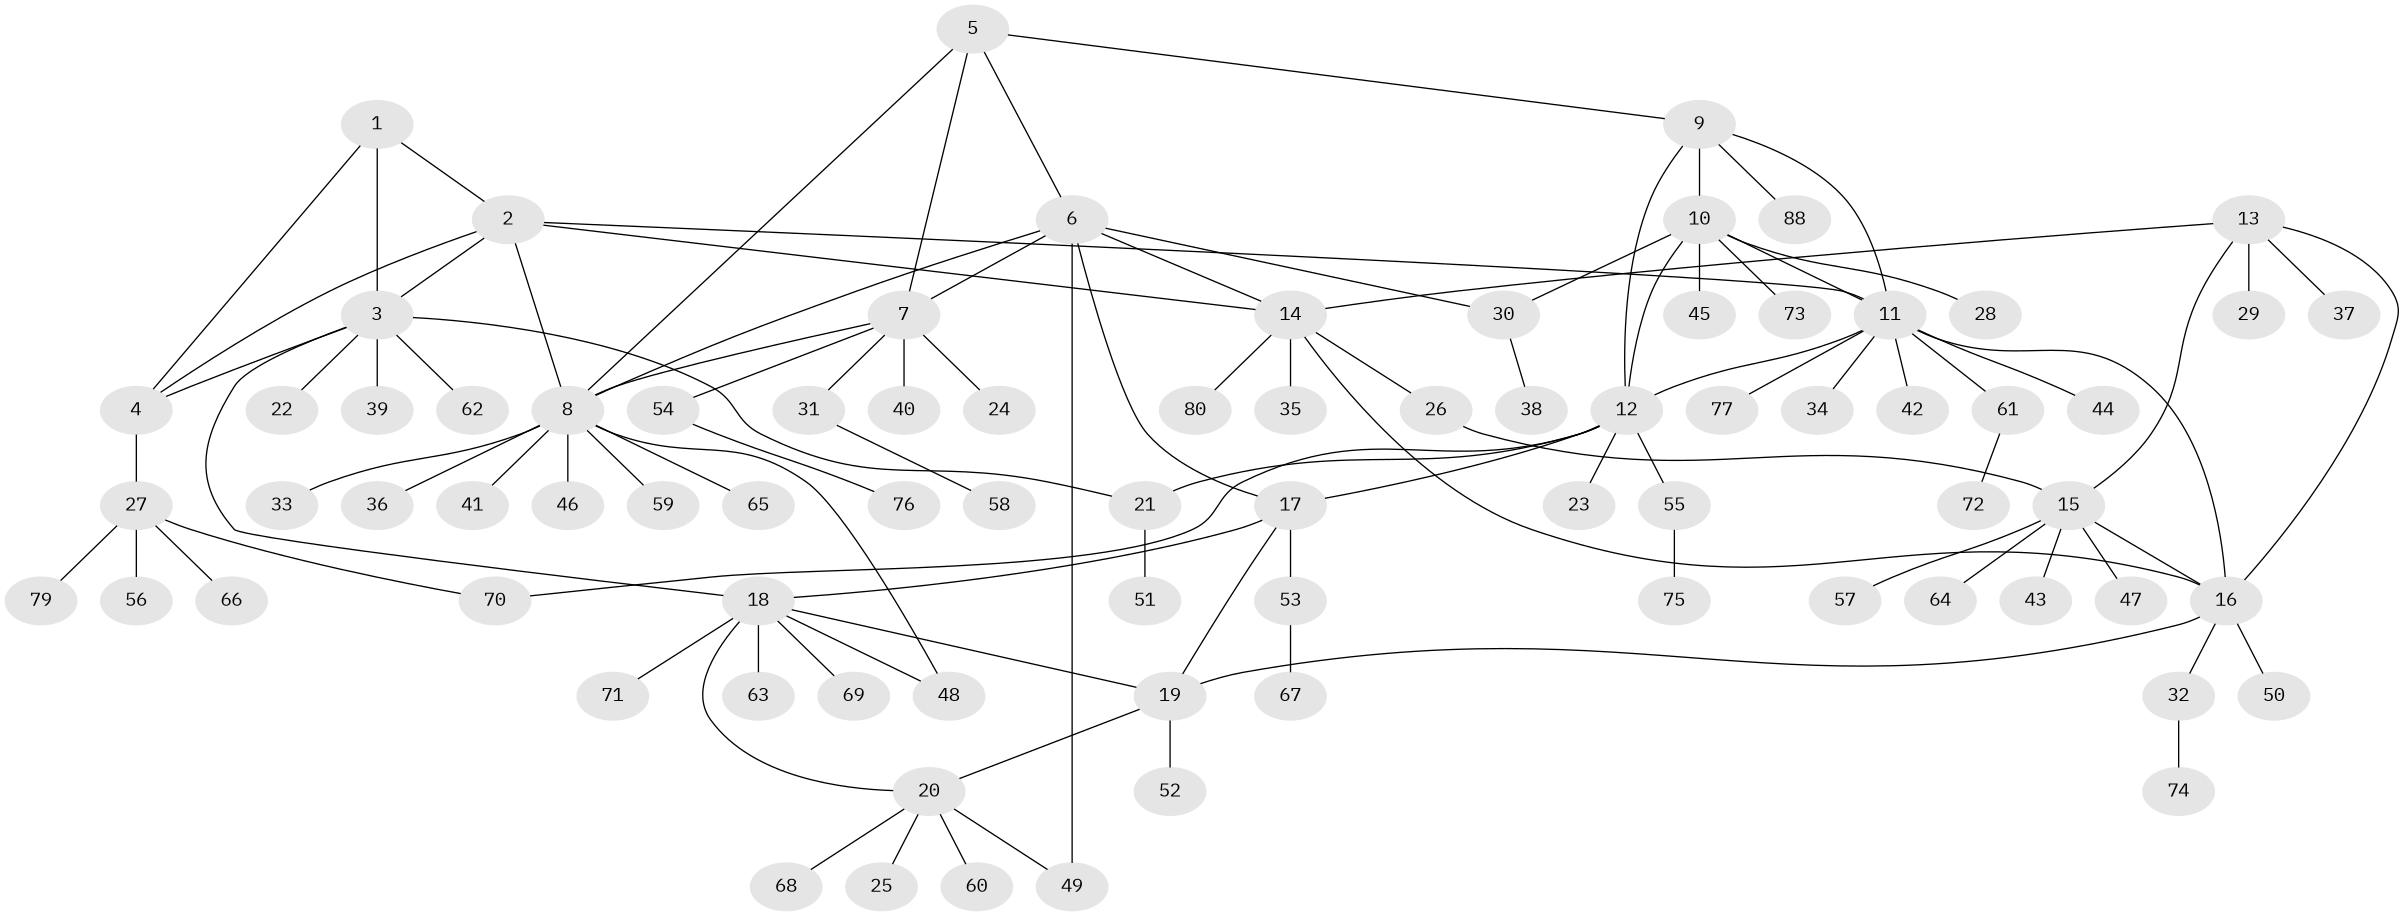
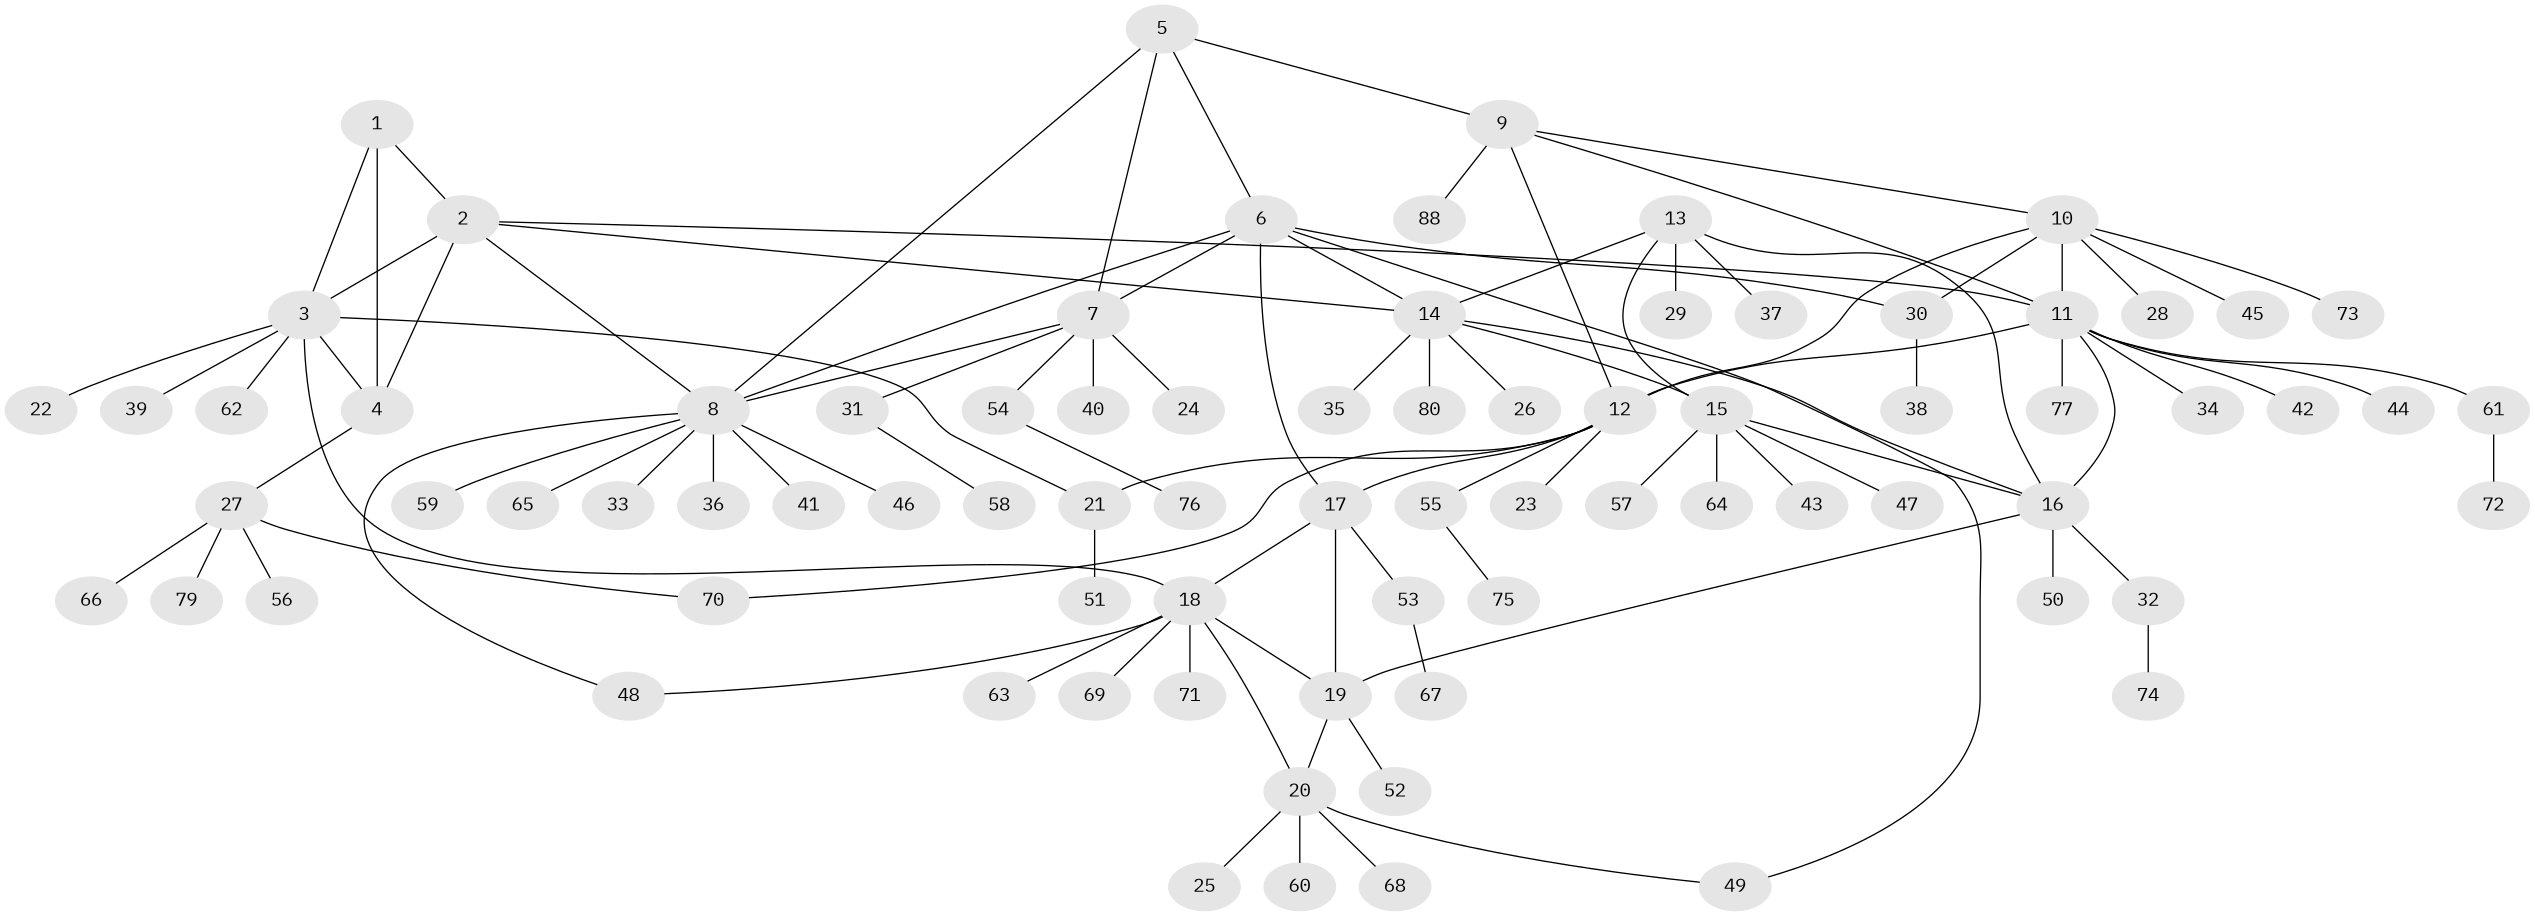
edge "26" -- "15": now "14" -- "15"
